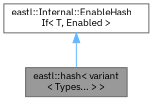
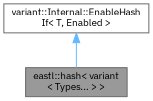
node "eastl::Internal::EnableHash If< T, Enabled >": label "eastl::Internal::EnableHash If< T, Enabled >" -> "variant::Internal::EnableHash If< T, Enabled >"
